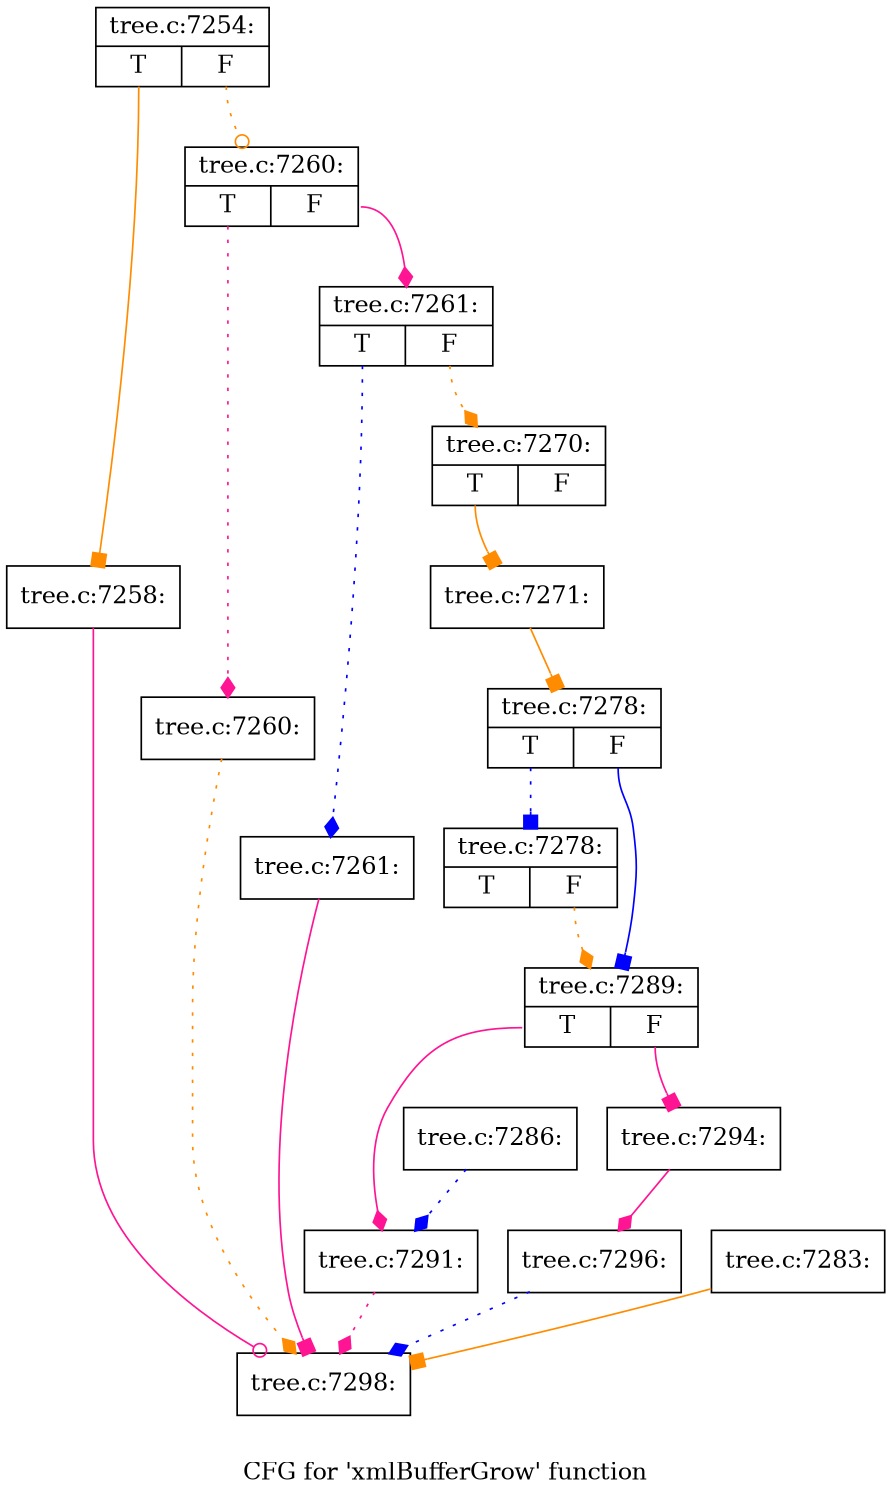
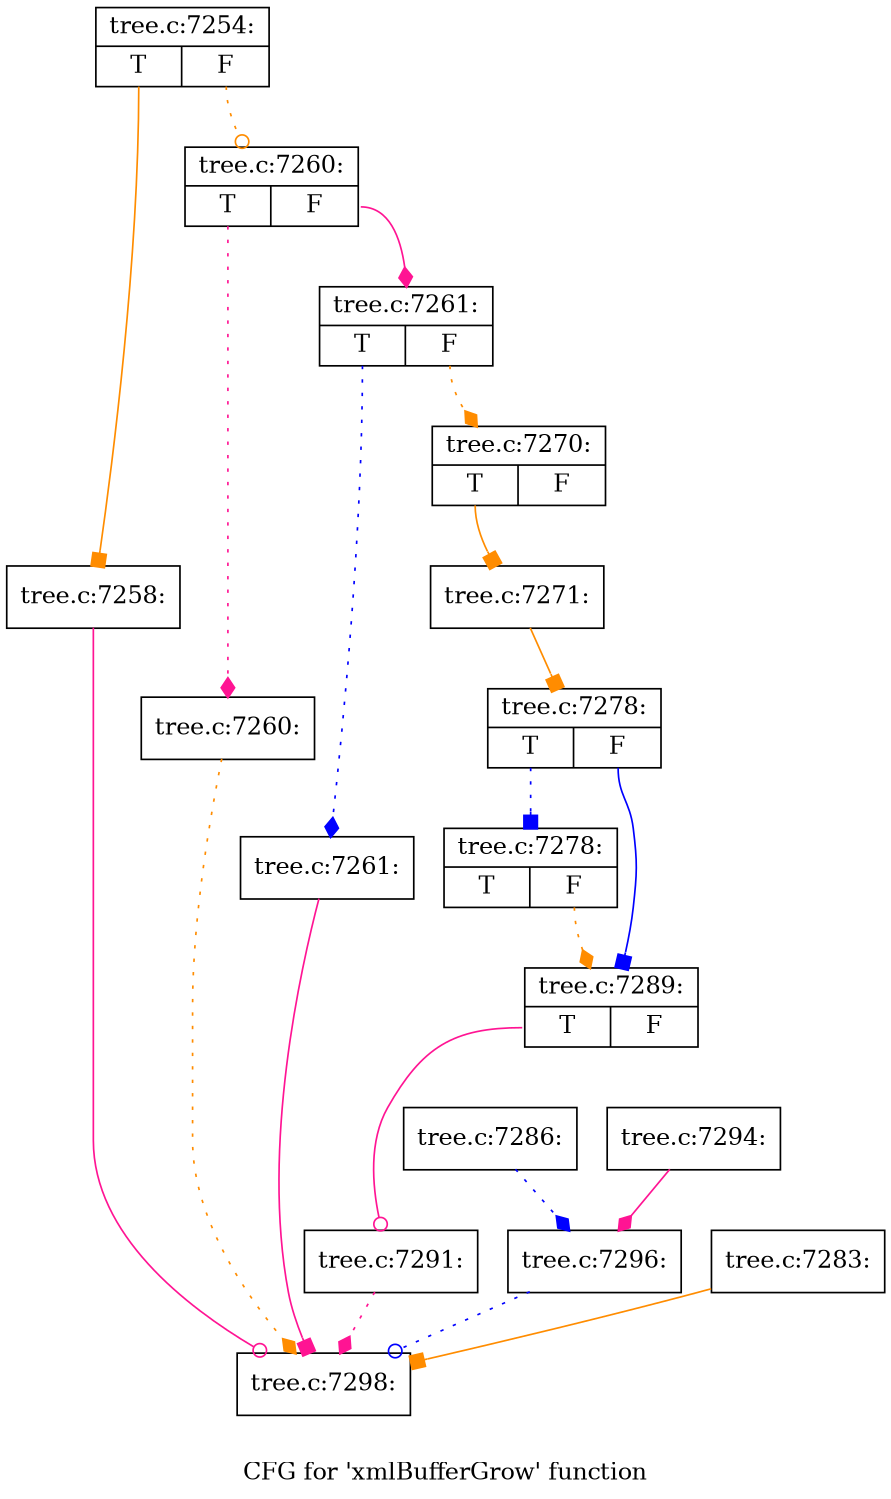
edge "tree.c:7289:" -> "tree.c:7294:": removed
edge "tree.c:7289:" -> "tree.c:7291:": arrowhead diamond -> odot
edge "tree.c:7286:" -> "tree.c:7291:": now "tree.c:7286:" -> "tree.c:7296:"
edge "tree.c:7296:" -> "tree.c:7298:": arrowhead diamond -> odot
